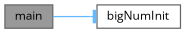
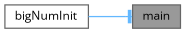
edge "main" -> "bigNumInit": reversed
